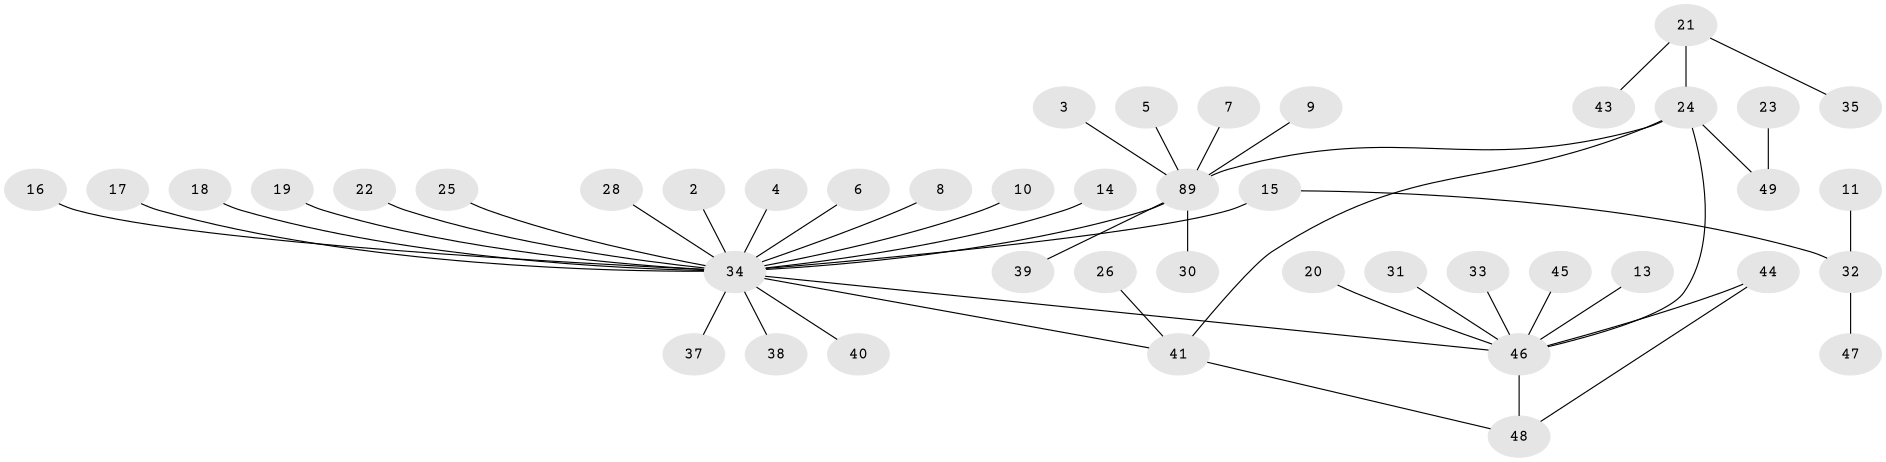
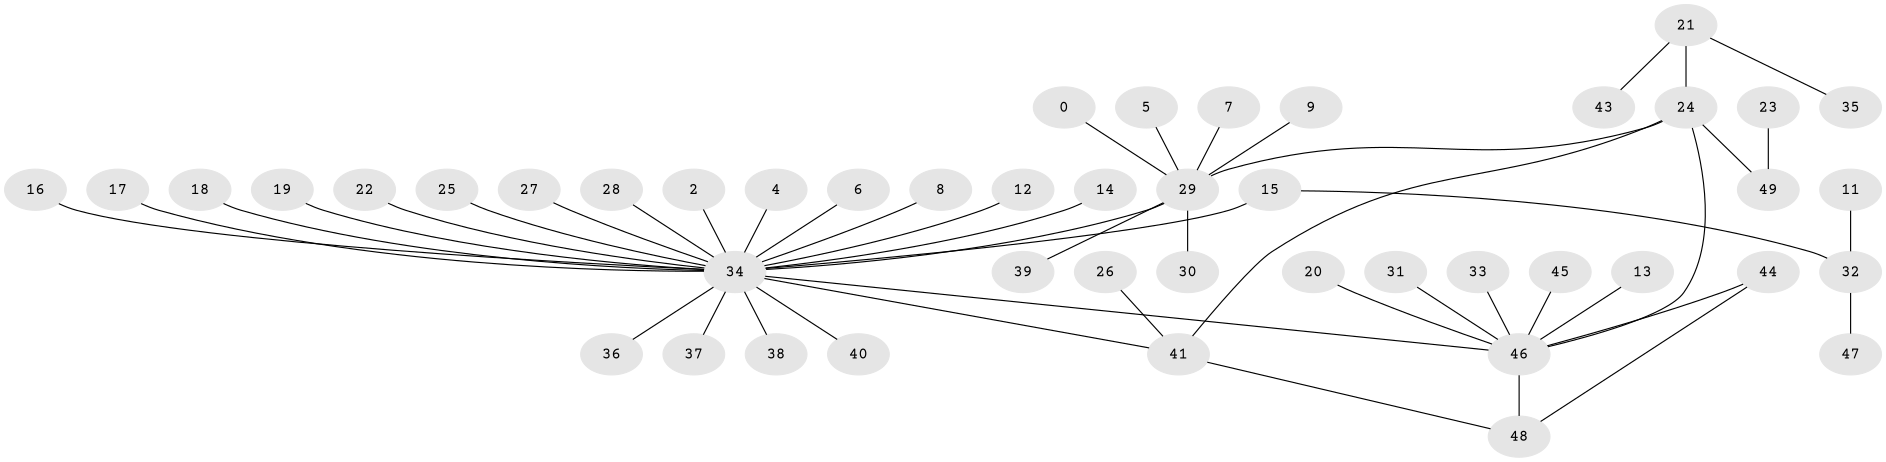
node "3": label "3" -> "0"
node "27": added
node "10": label "10" -> "12"
node "89": label "89" -> "29"
node "36": added
